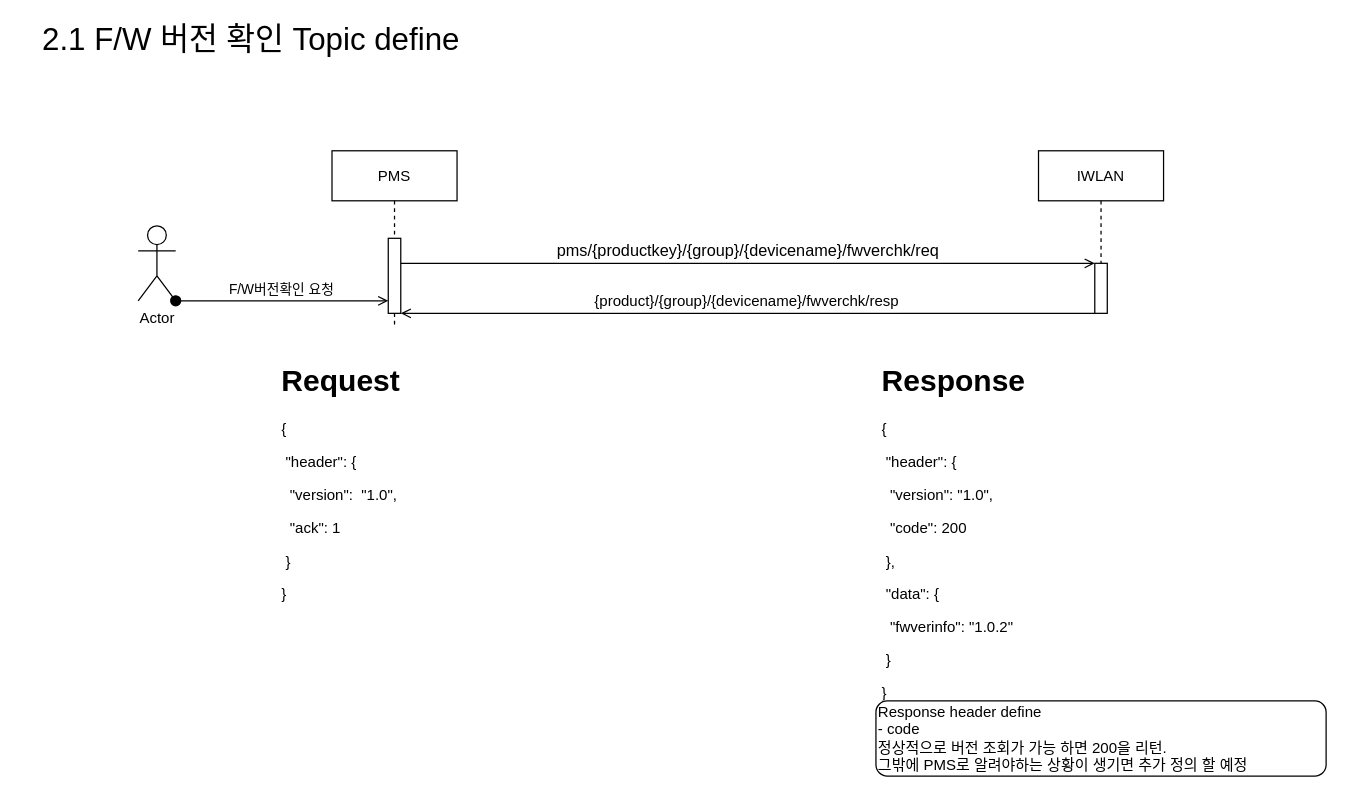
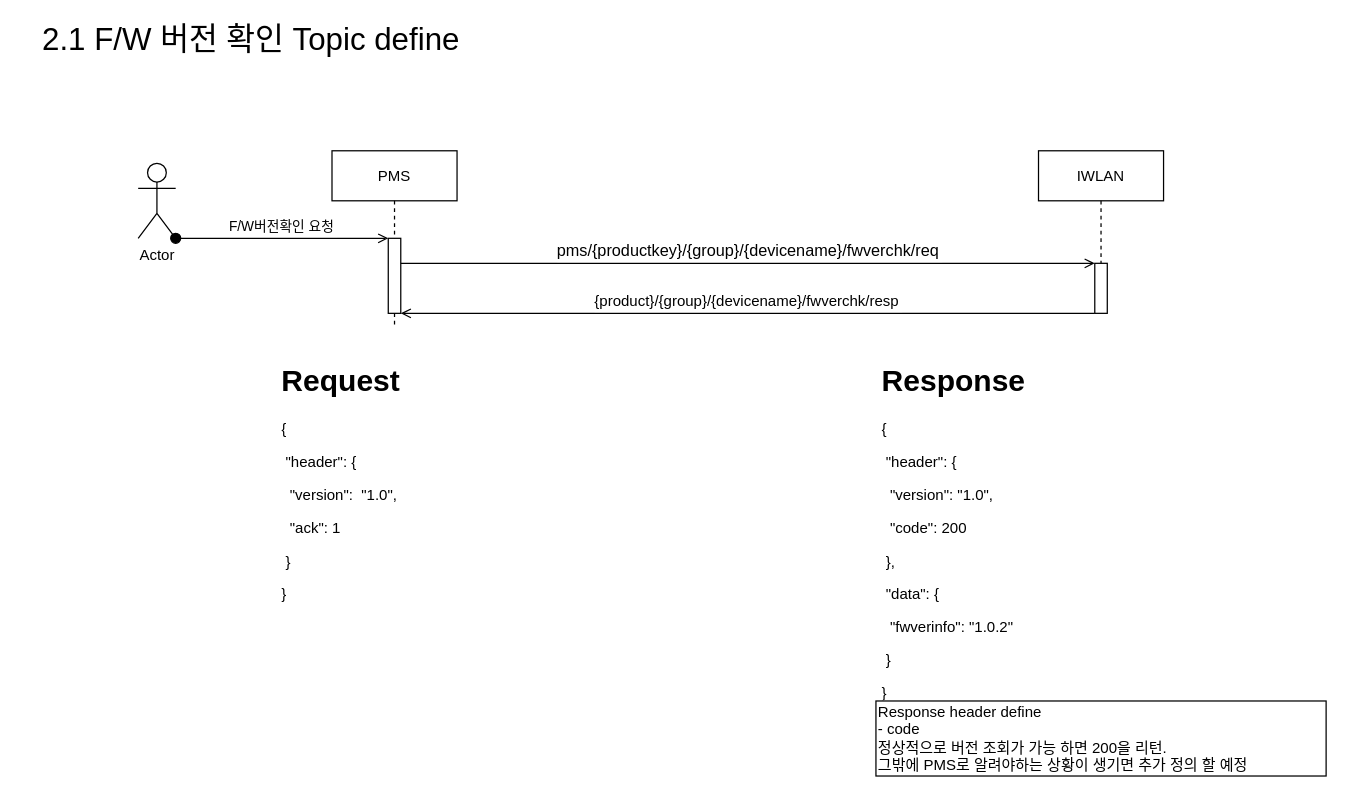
node "Actor": moved (157, 263) -> (157, 201)
node "Response header define - code 정상적으로 버전 조회가 가능 하면 200을 리턴. 그밖에 PMS로 알려야하는 상황이 생기면 추가 정의 할 예정": shape rounded rectangle -> rectangle
